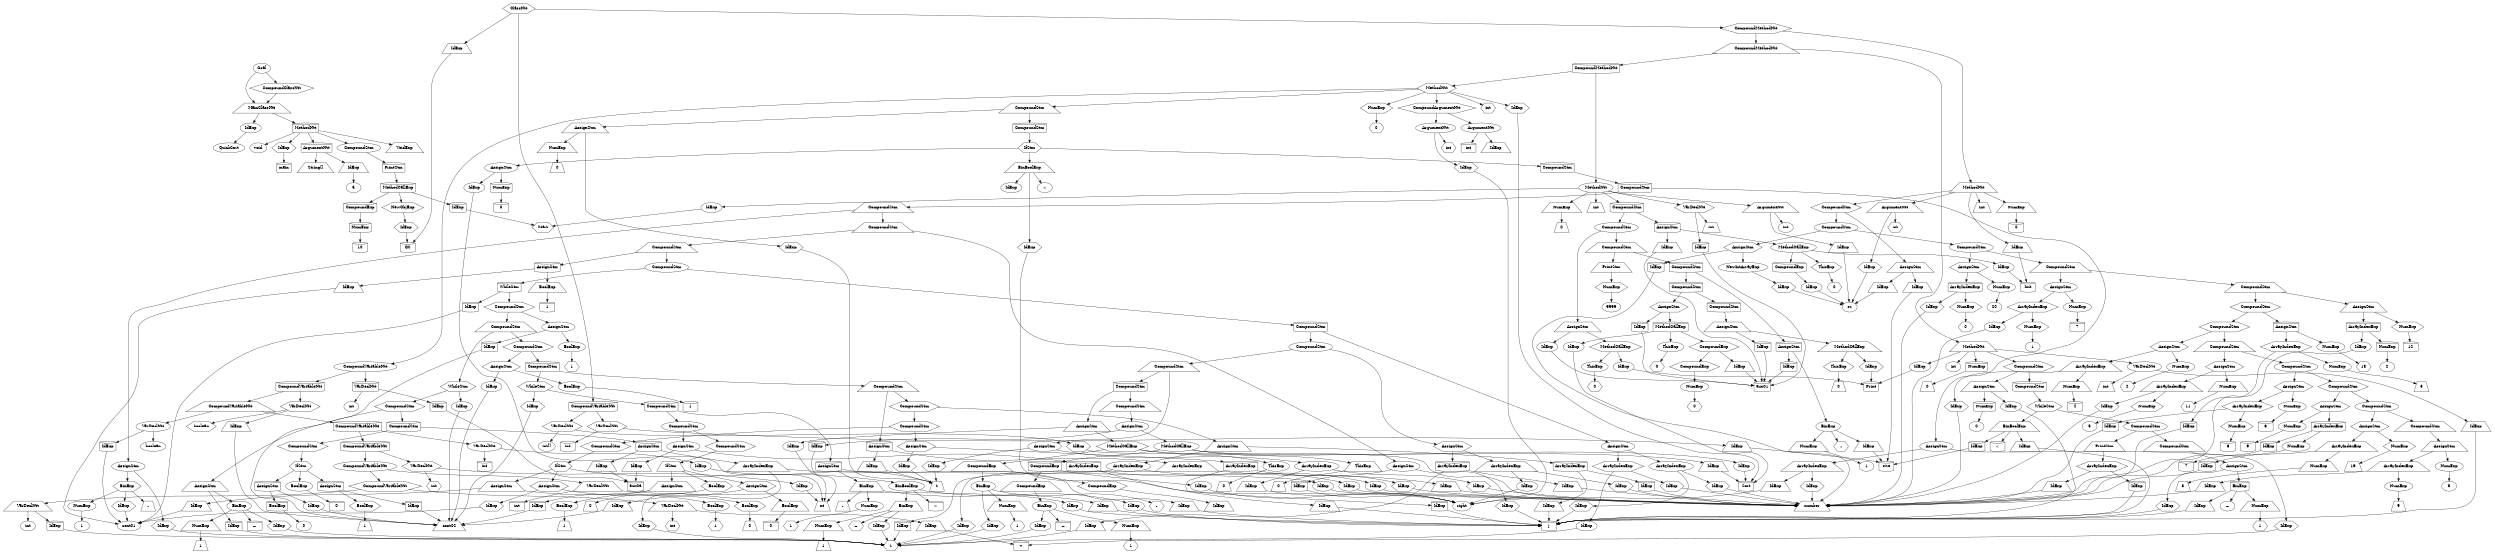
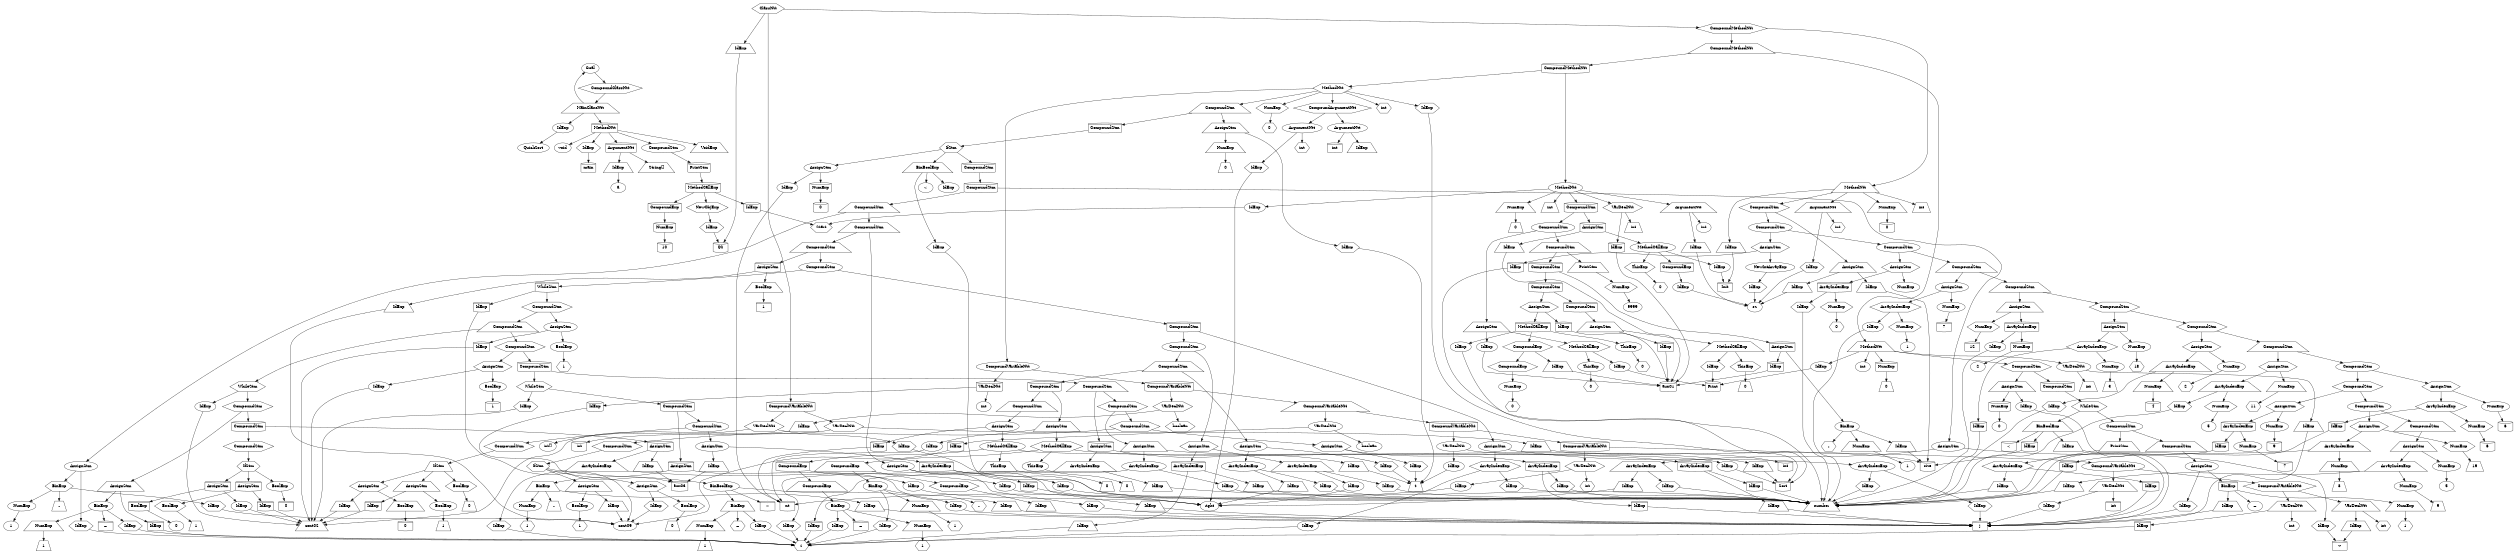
edge "Goal" -> "MainClassNtt": reversed
node "20": removed
node "nt": shape trapezium -> cylinder
node "cont01": label "cont01" -> "cont09"
